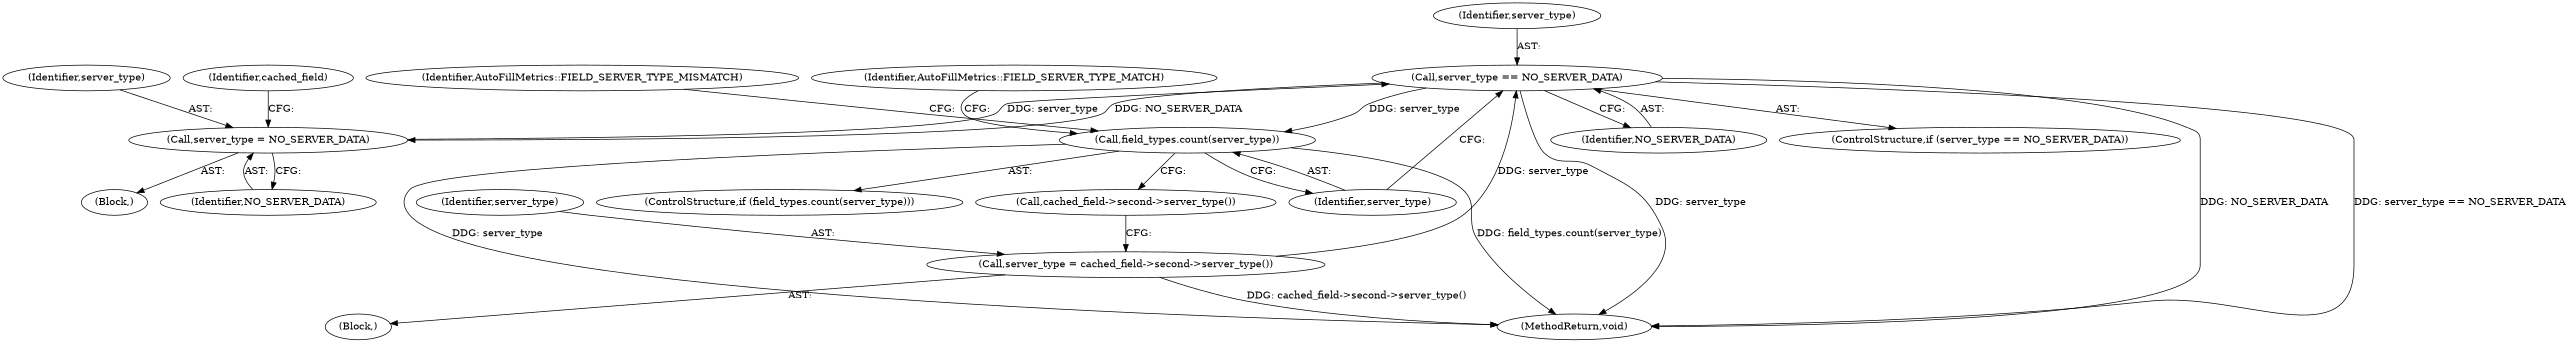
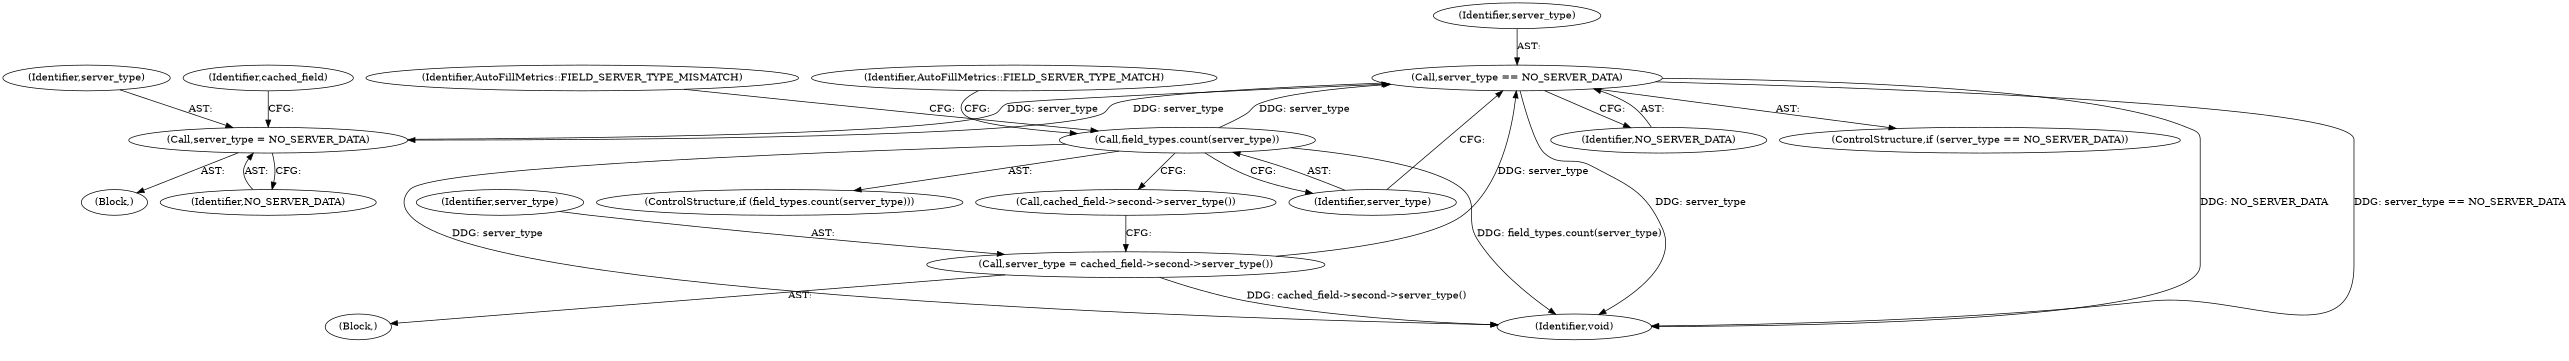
edge "(Call,server_type == NO_SERVER_DATA)" -> "(Call,server_type = NO_SERVER_DATA)": label "DDG: NO_SERVER_DATA" -> "DDG: server_type"
edge "(Call,server_type == NO_SERVER_DATA)" -> "(Call,field_types.count(server_type))": reversed
node "(MethodReturn,void)": label "(MethodReturn,void)" -> "(Identifier,void)"
